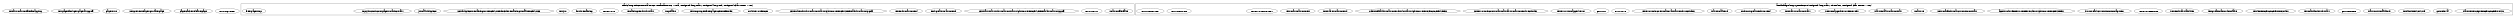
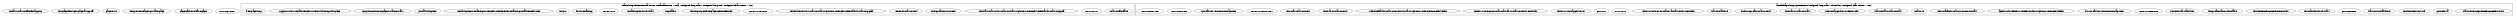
node "copy_to_user_vec_add_PAGE_SIZE_multi_i_tmp_thispiece": added
node "multi_error_EAGIN": label "multi_error_EAGIN" -> "set_error_EAGIN"
node "end_great_vma_vm_end": label "end_great_vma_vm_end" -> "end_great_not_vm_end"
node "up_read_current_mm_mmap_sem": added
node "end_not_great_end_vm_end": label "end_not_great_end_vm_end" -> "end_not_great_vma_vm_end"
